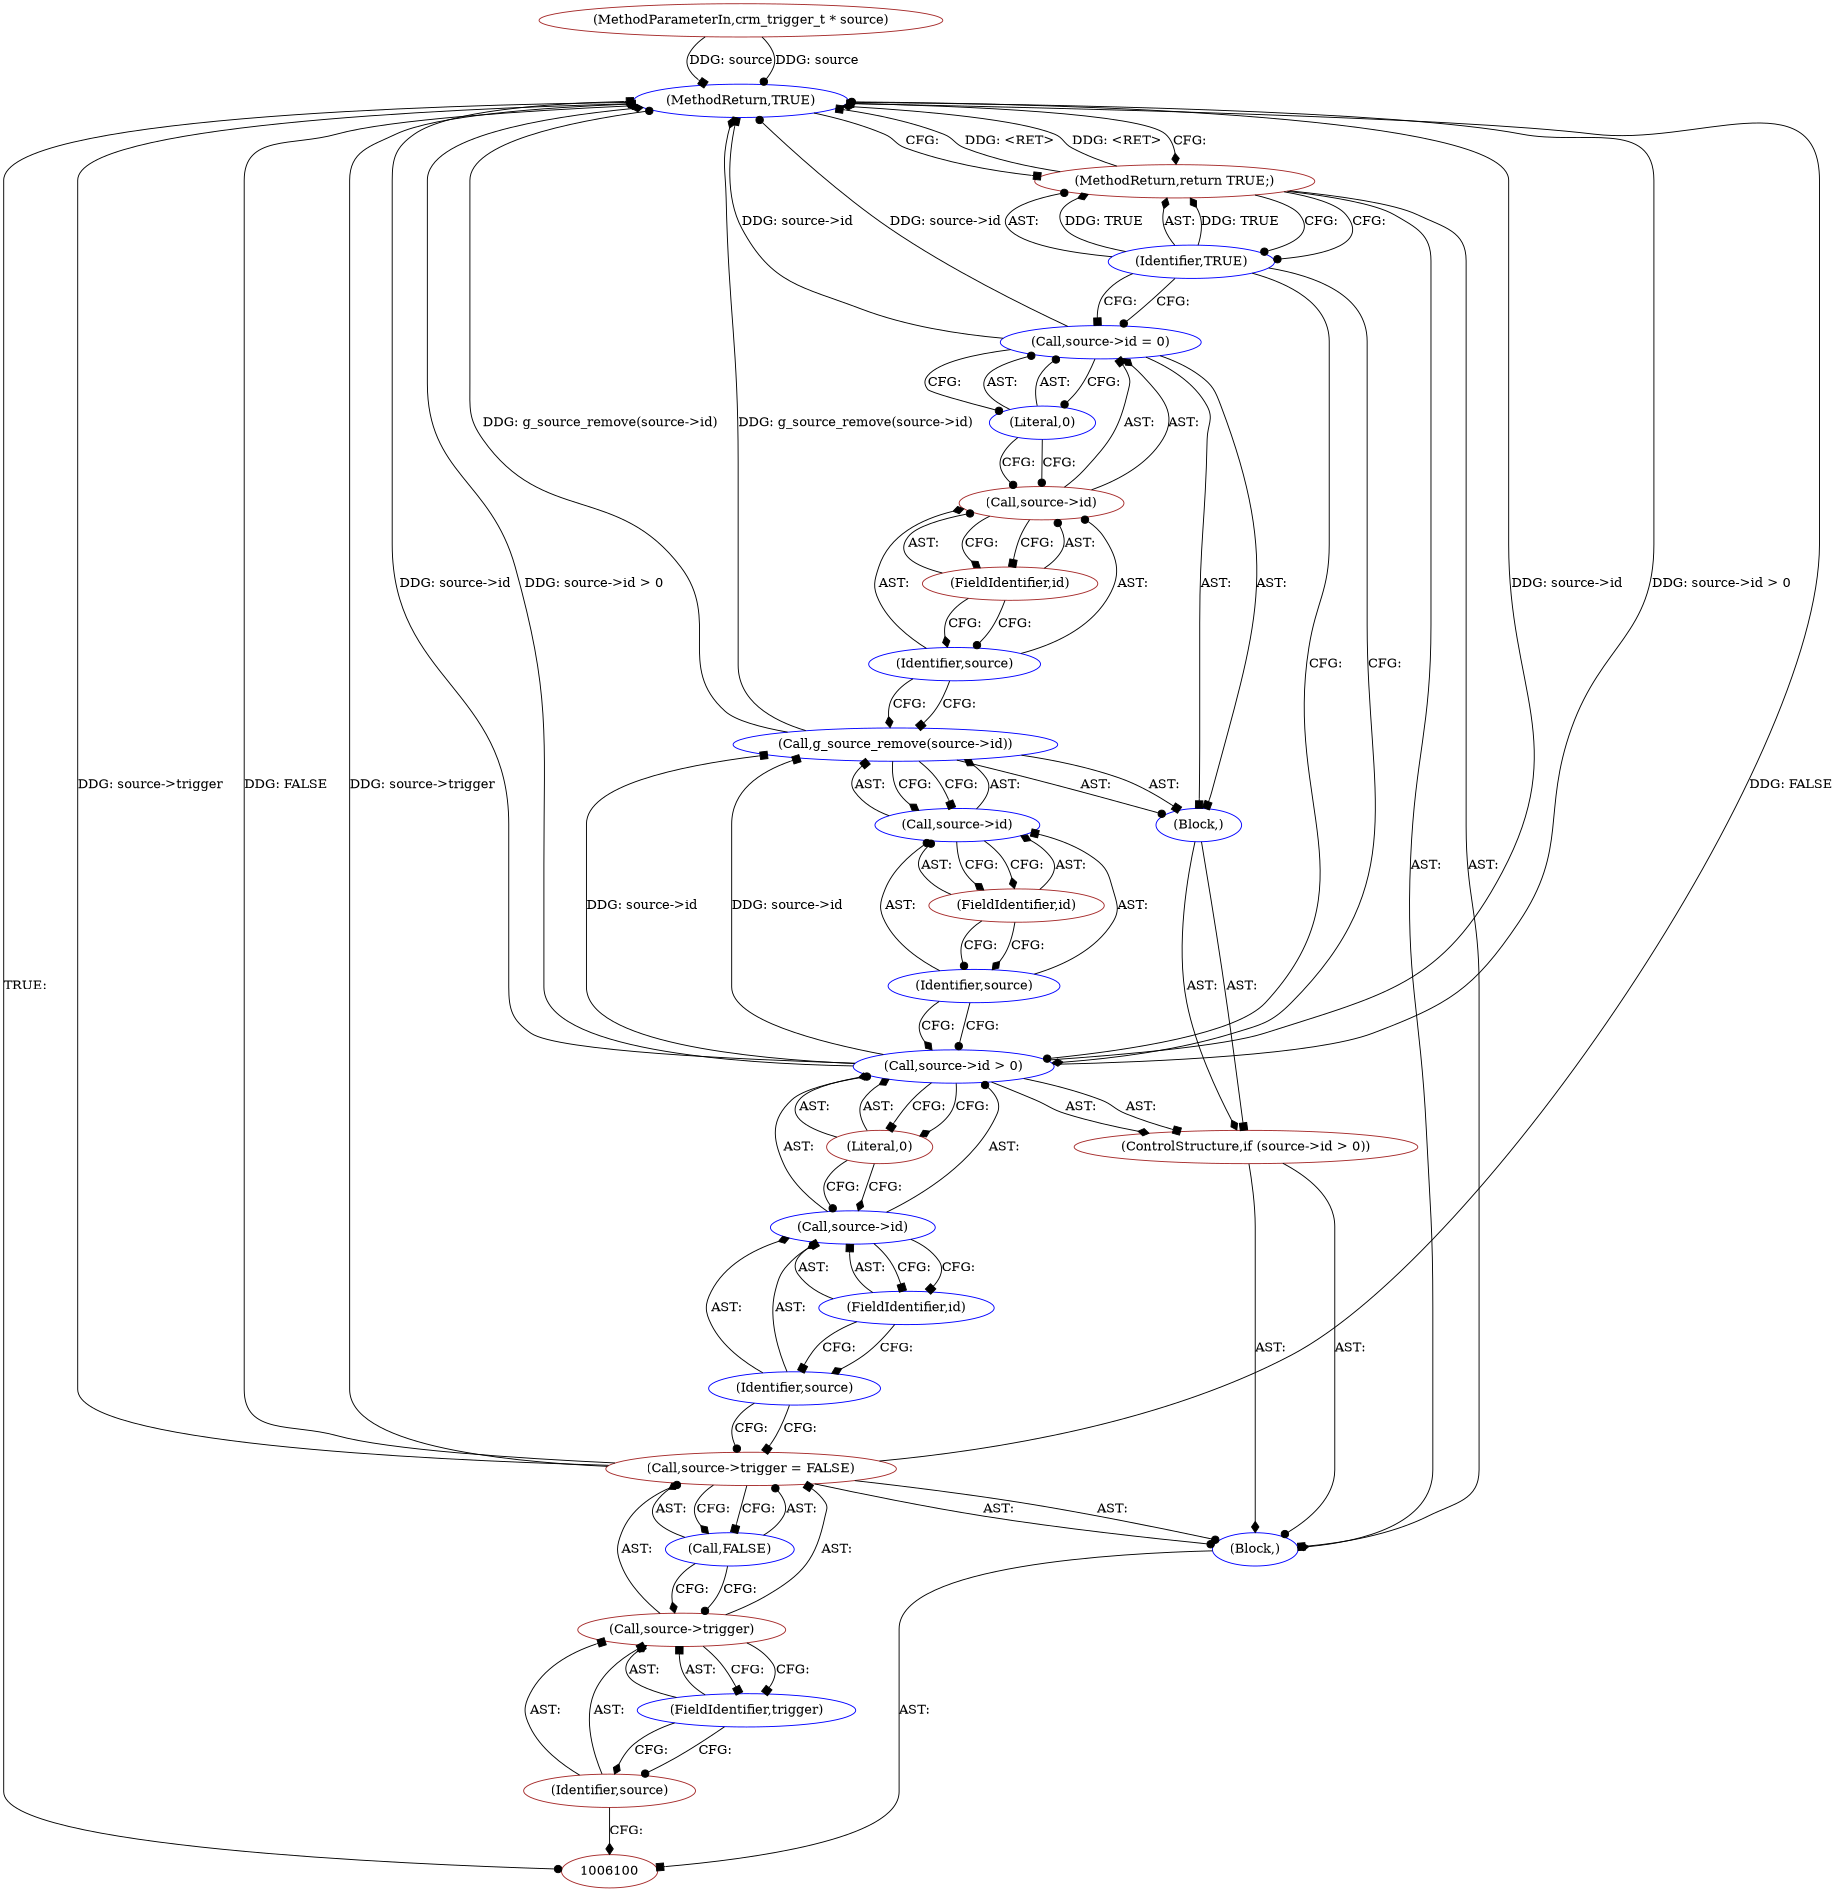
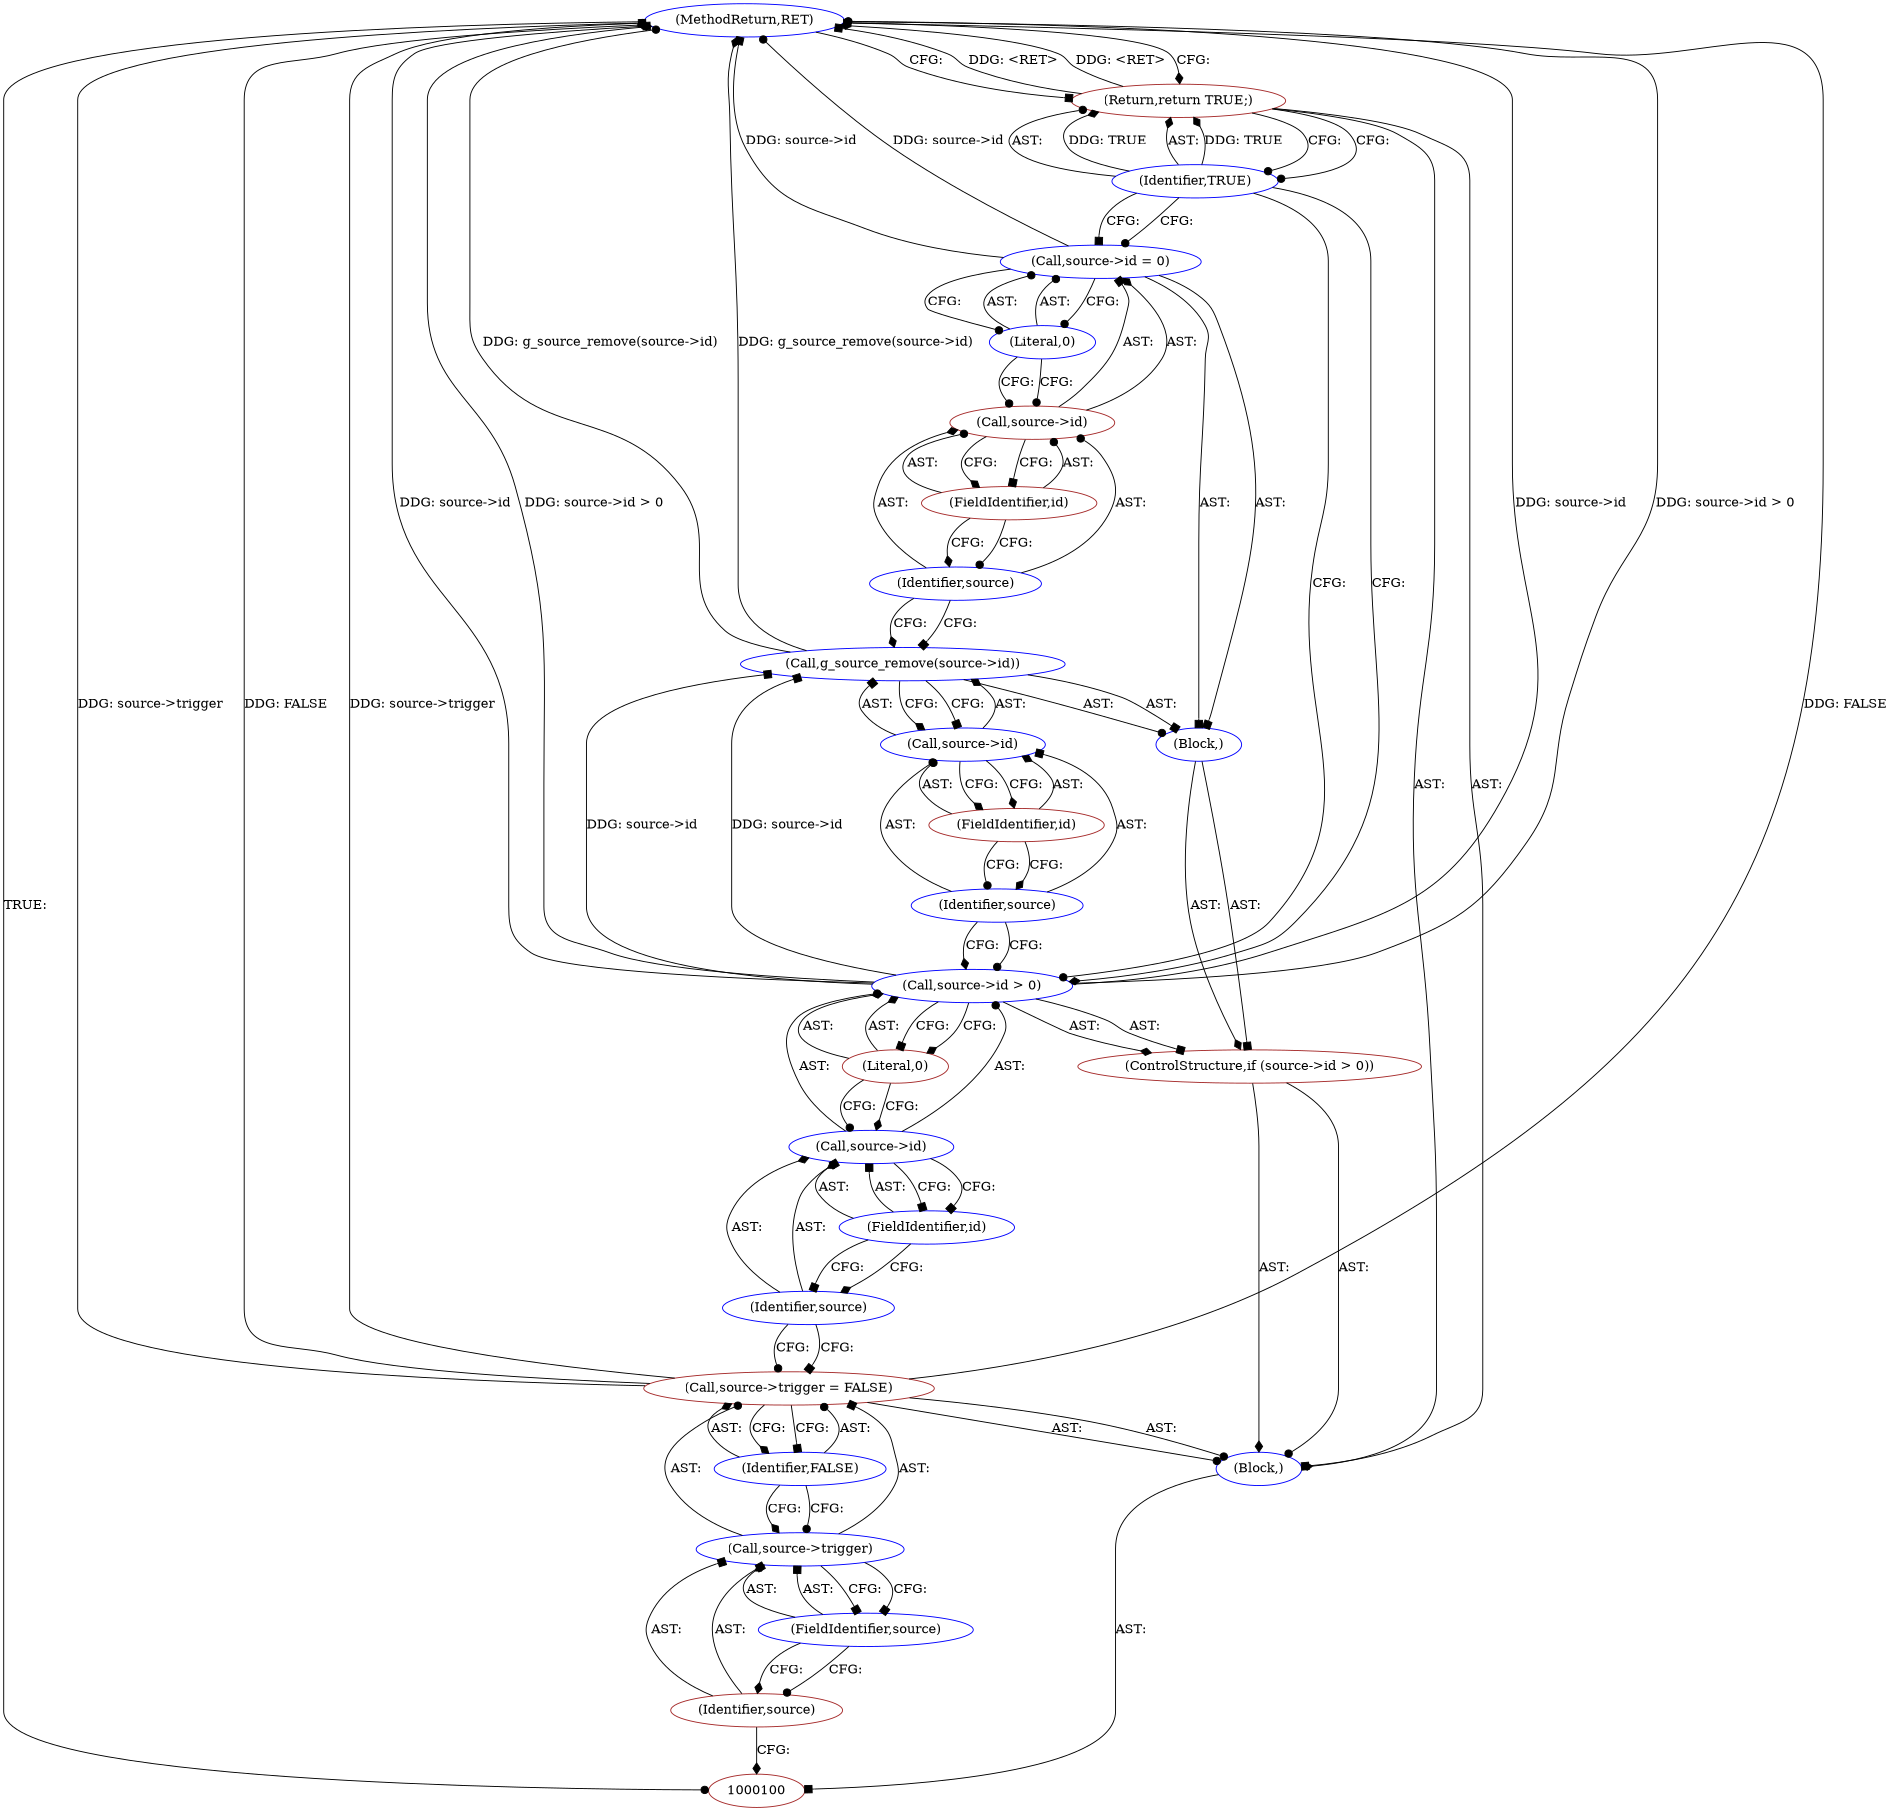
node "(MethodParameterIn,crm_trigger_t * source)": removed
node "(MethodReturn,TRUE)": label "(MethodReturn,TRUE)" -> "(MethodReturn,RET)"
node "(MethodReturn,return TRUE;)": label "(MethodReturn,return TRUE;)" -> "(Return,return TRUE;)"
node "(Call,FALSE)": label "(Call,FALSE)" -> "(Identifier,FALSE)"
node "(Call,source->trigger)": color brown -> blue
node "(FieldIdentifier,trigger)": label "(FieldIdentifier,trigger)" -> "(FieldIdentifier,source)"
node "1006100": label "1006100" -> "1000100"
